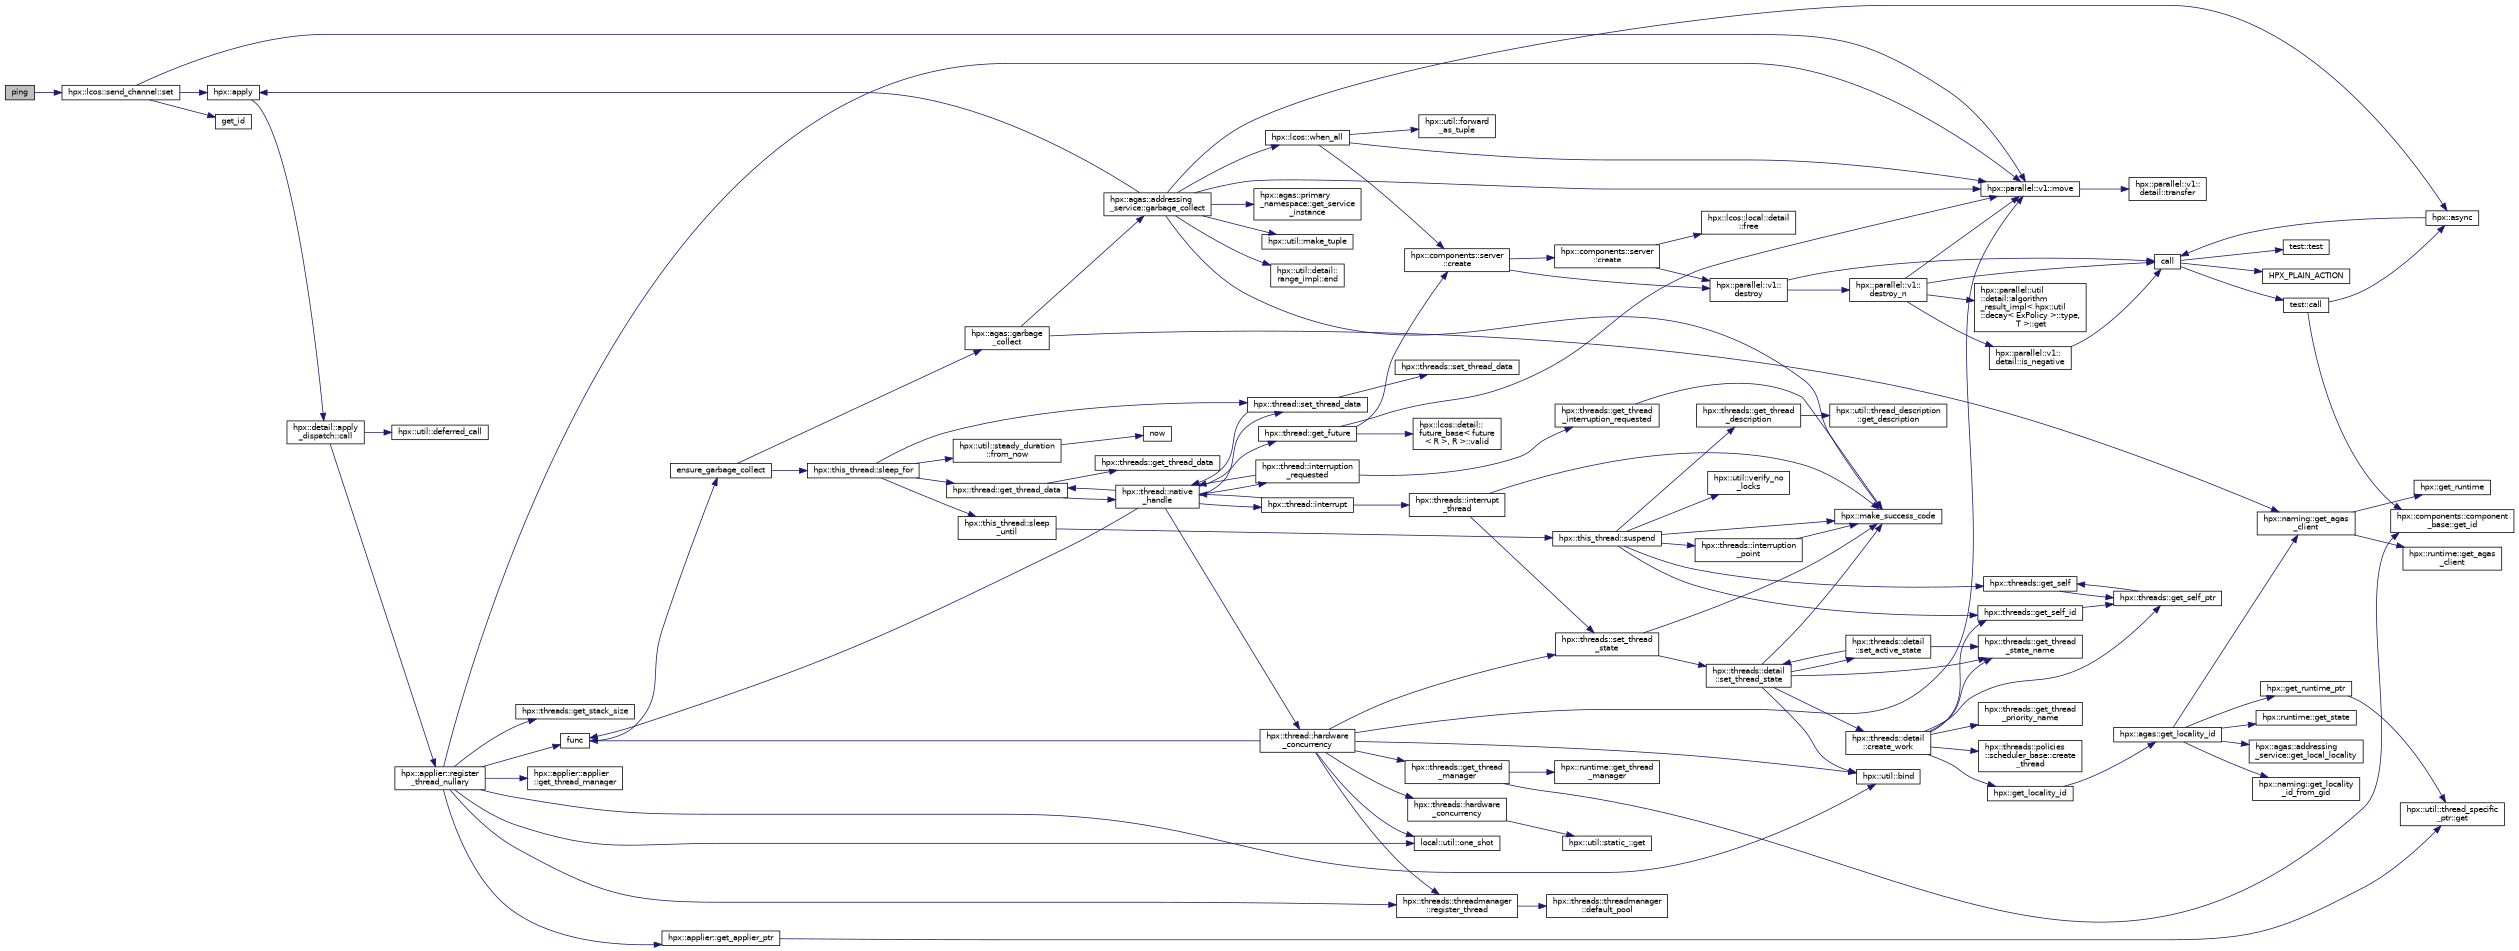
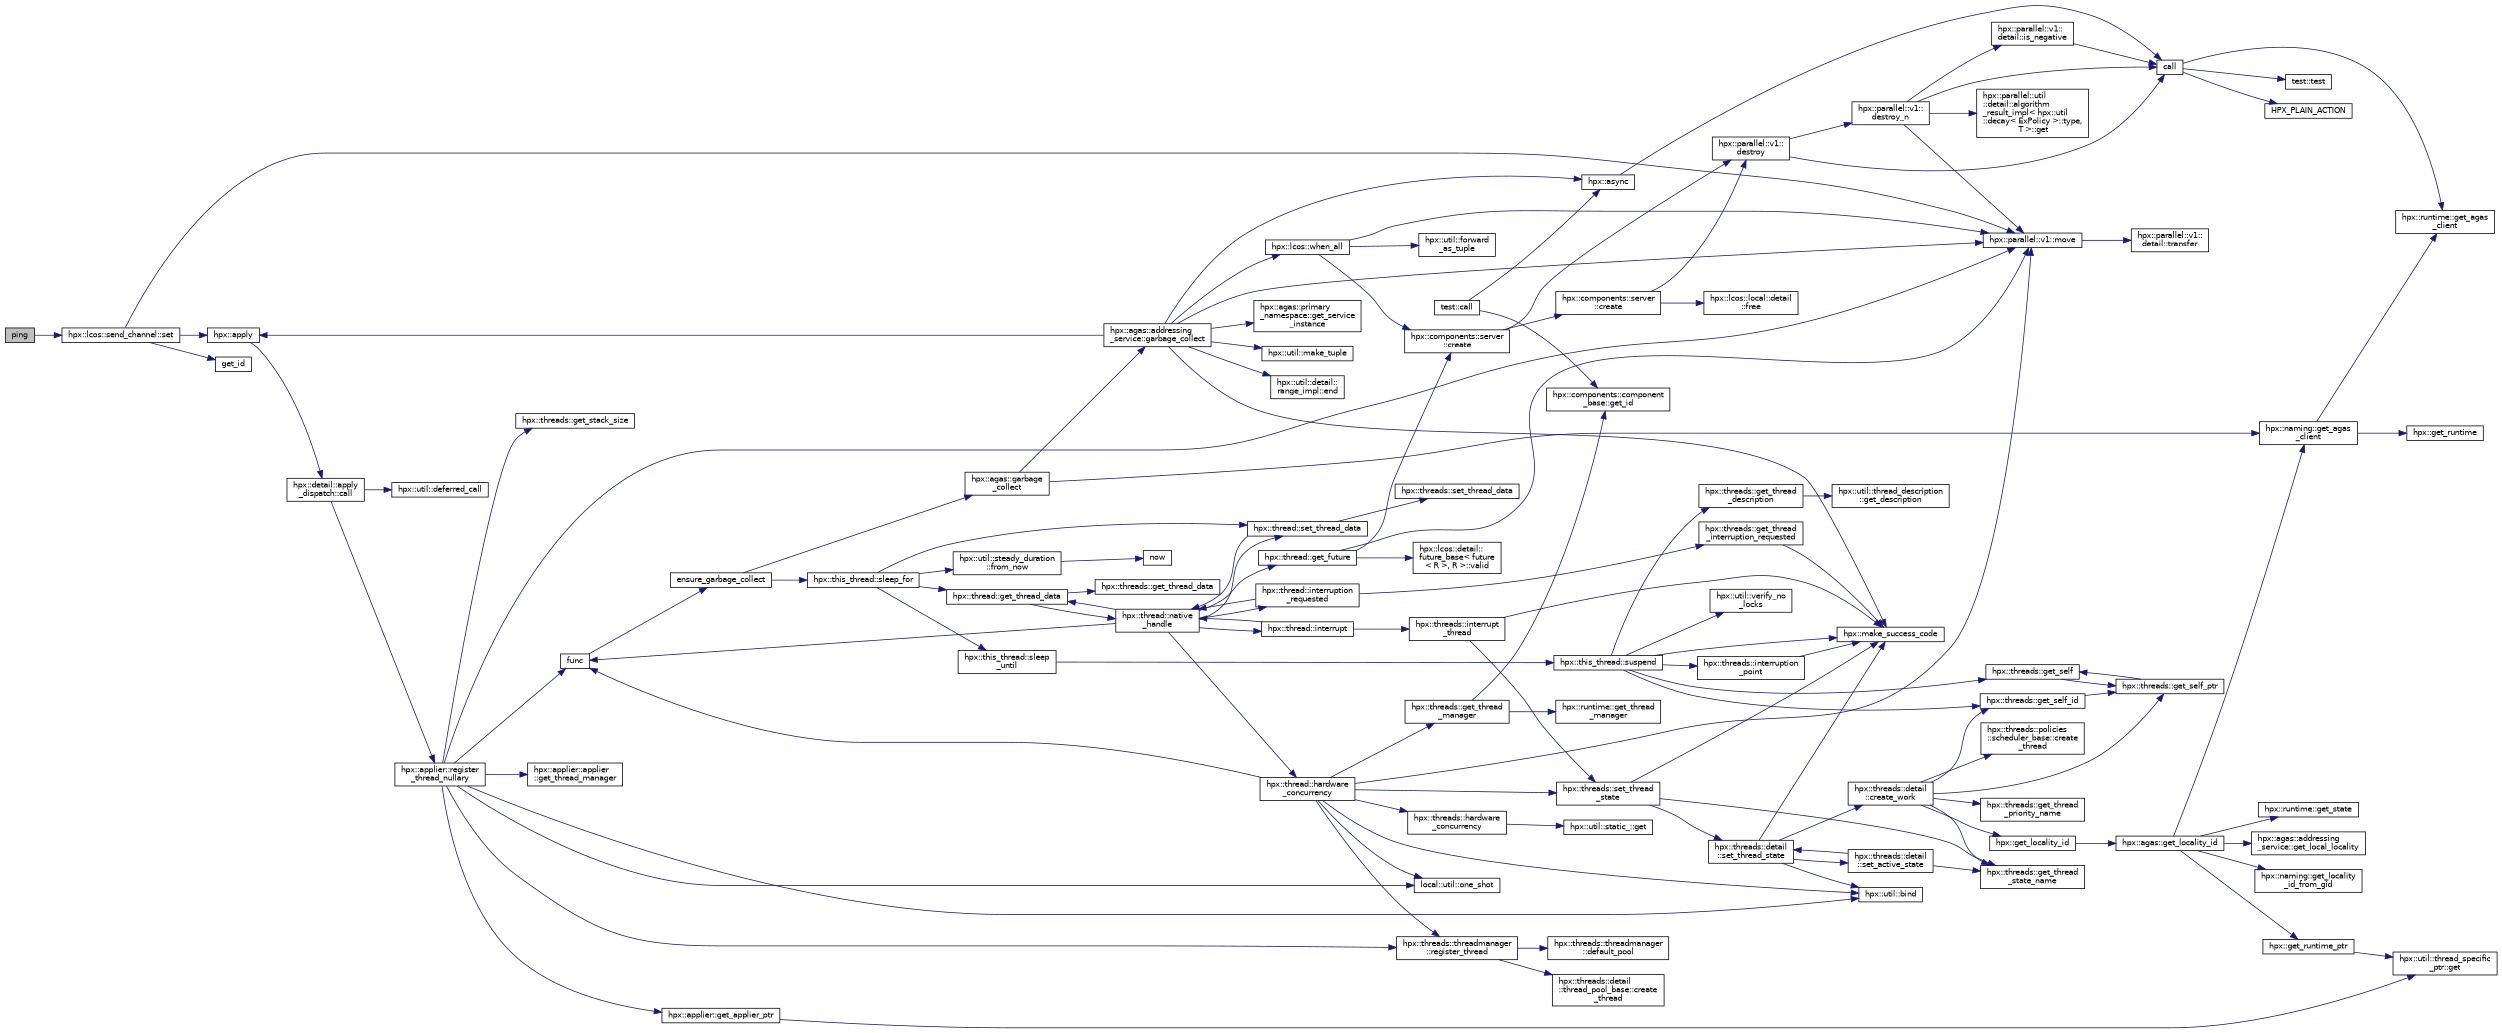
edge "call" -> "test::call": now "call" -> "hpx::runtime::get_agas _client"
edge "hpx::threads::detail ::set_thread_state" -> "hpx::threads::get_thread _state_name": now "hpx::threads::set_thread _state" -> "hpx::threads::get_thread _state_name"
node "hpx::threads::detail ::thread_pool_base::create _thread": added
